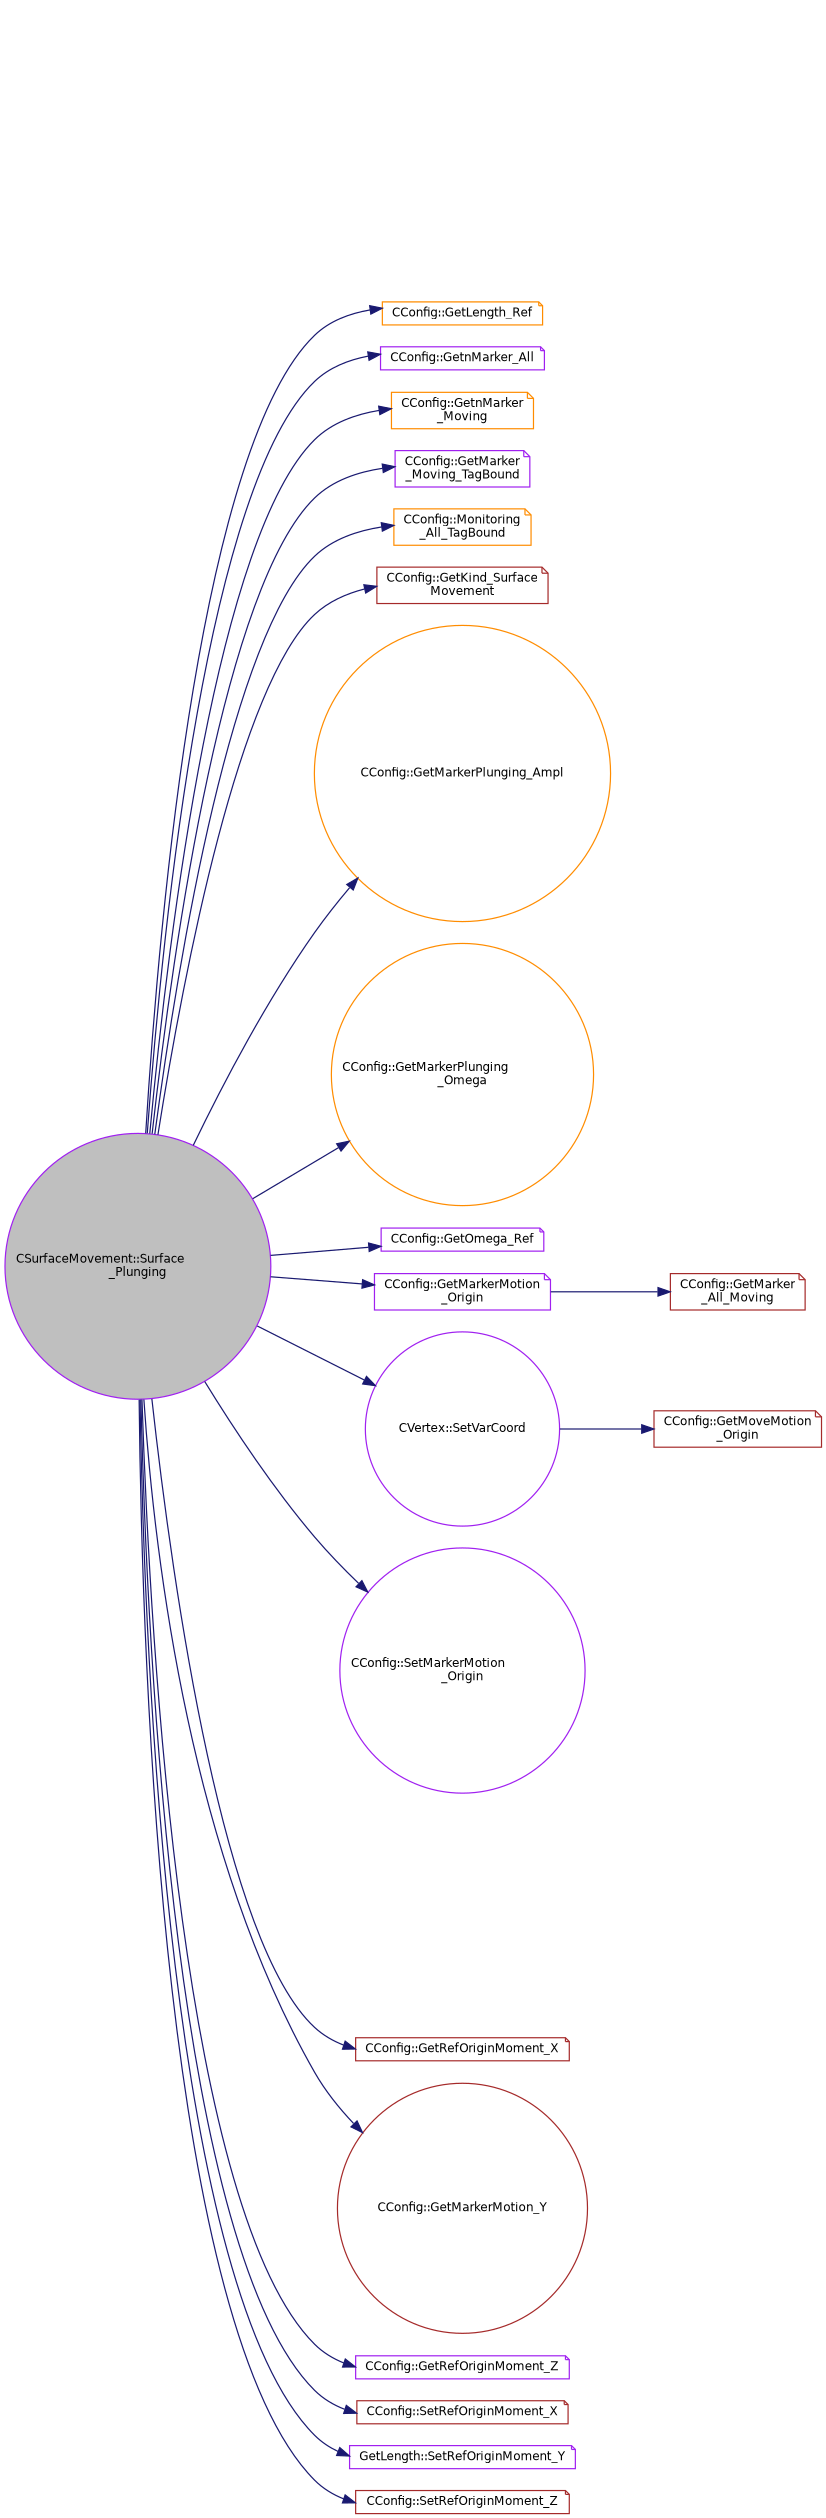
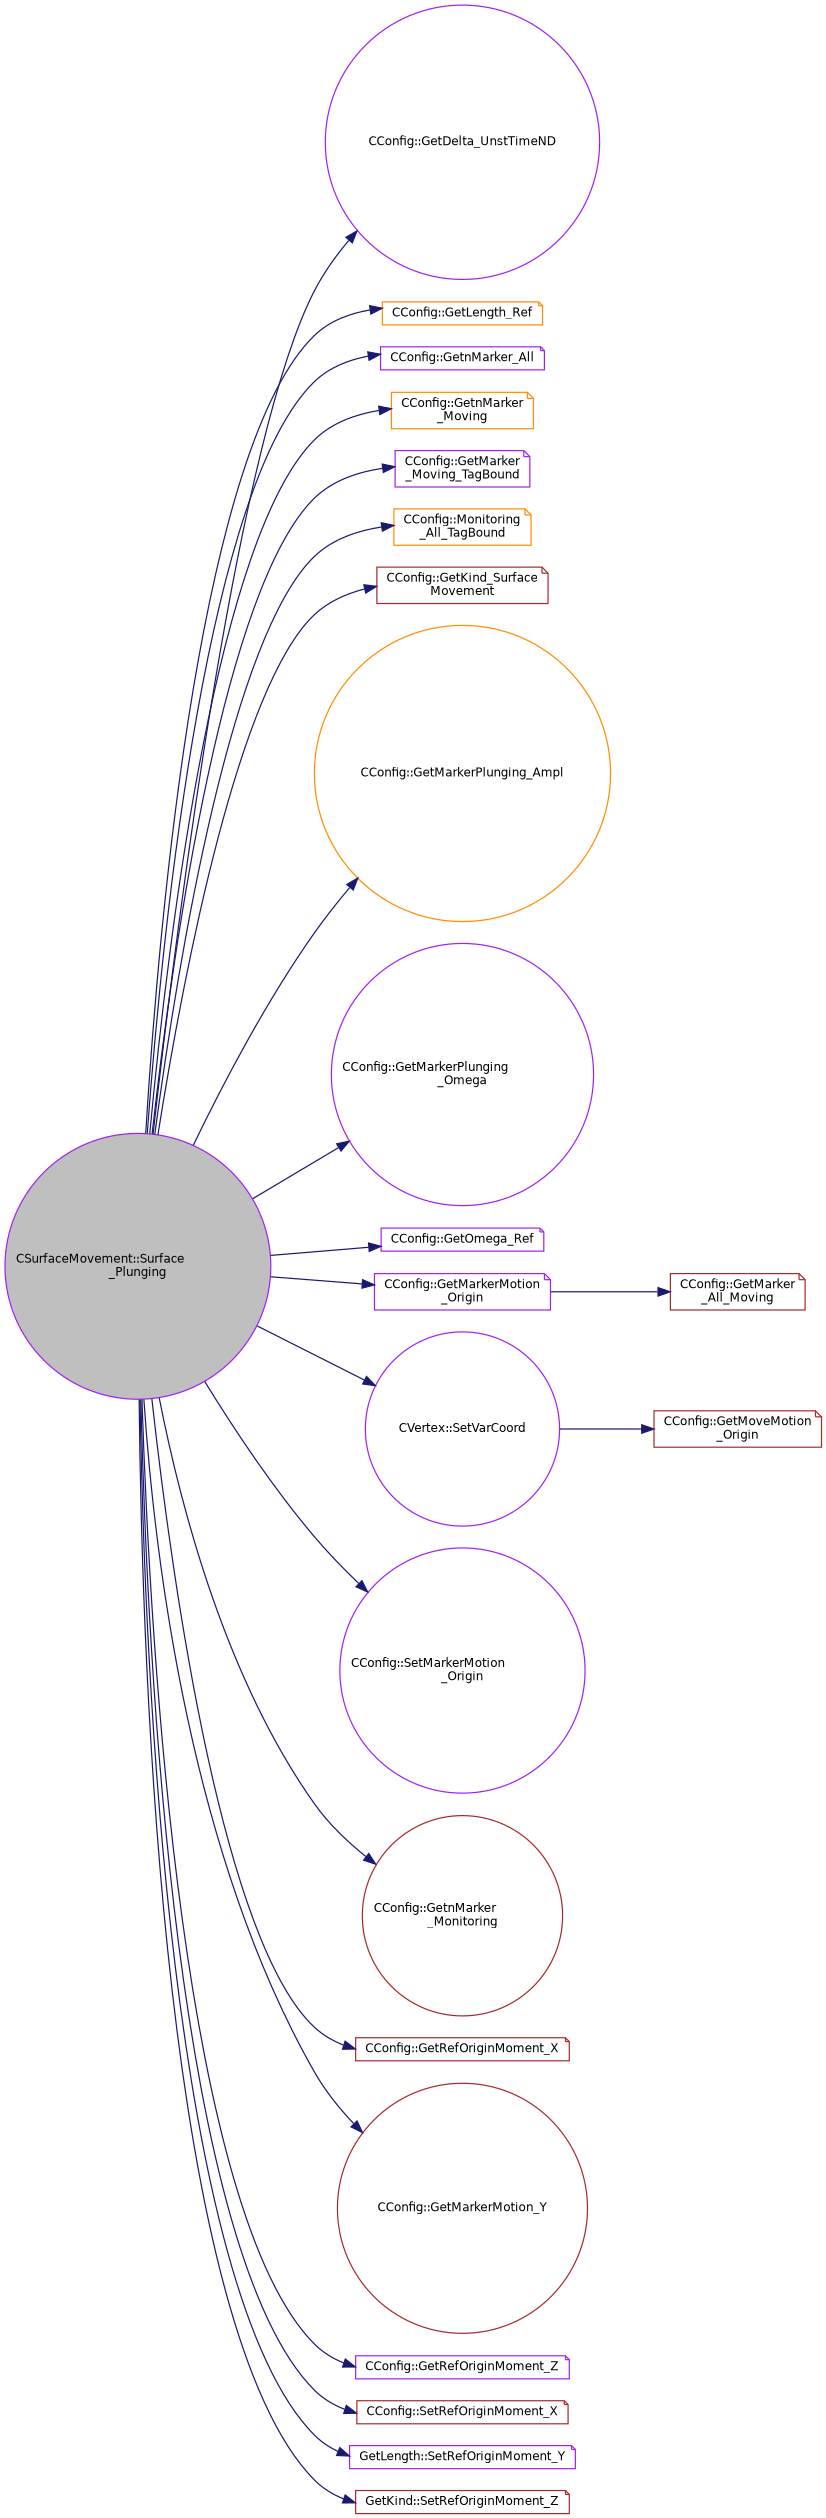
node "CConfig::GetDelta_UnstTimeND": added
node "CConfig::GetMarkerPlunging _Omega": color darkorange -> purple
node "CConfig::GetnMarker _Monitoring": added
node "CConfig::SetRefOriginMoment_Z": label "CConfig::SetRefOriginMoment_Z" -> "GetKind::SetRefOriginMoment_Z"
